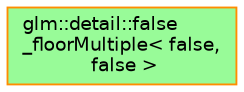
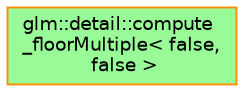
node "glm::detail::false _floorMultiple< false, false >": label "glm::detail::false _floorMultiple< false, false >" -> "glm::detail::compute _floorMultiple< false, false >"
